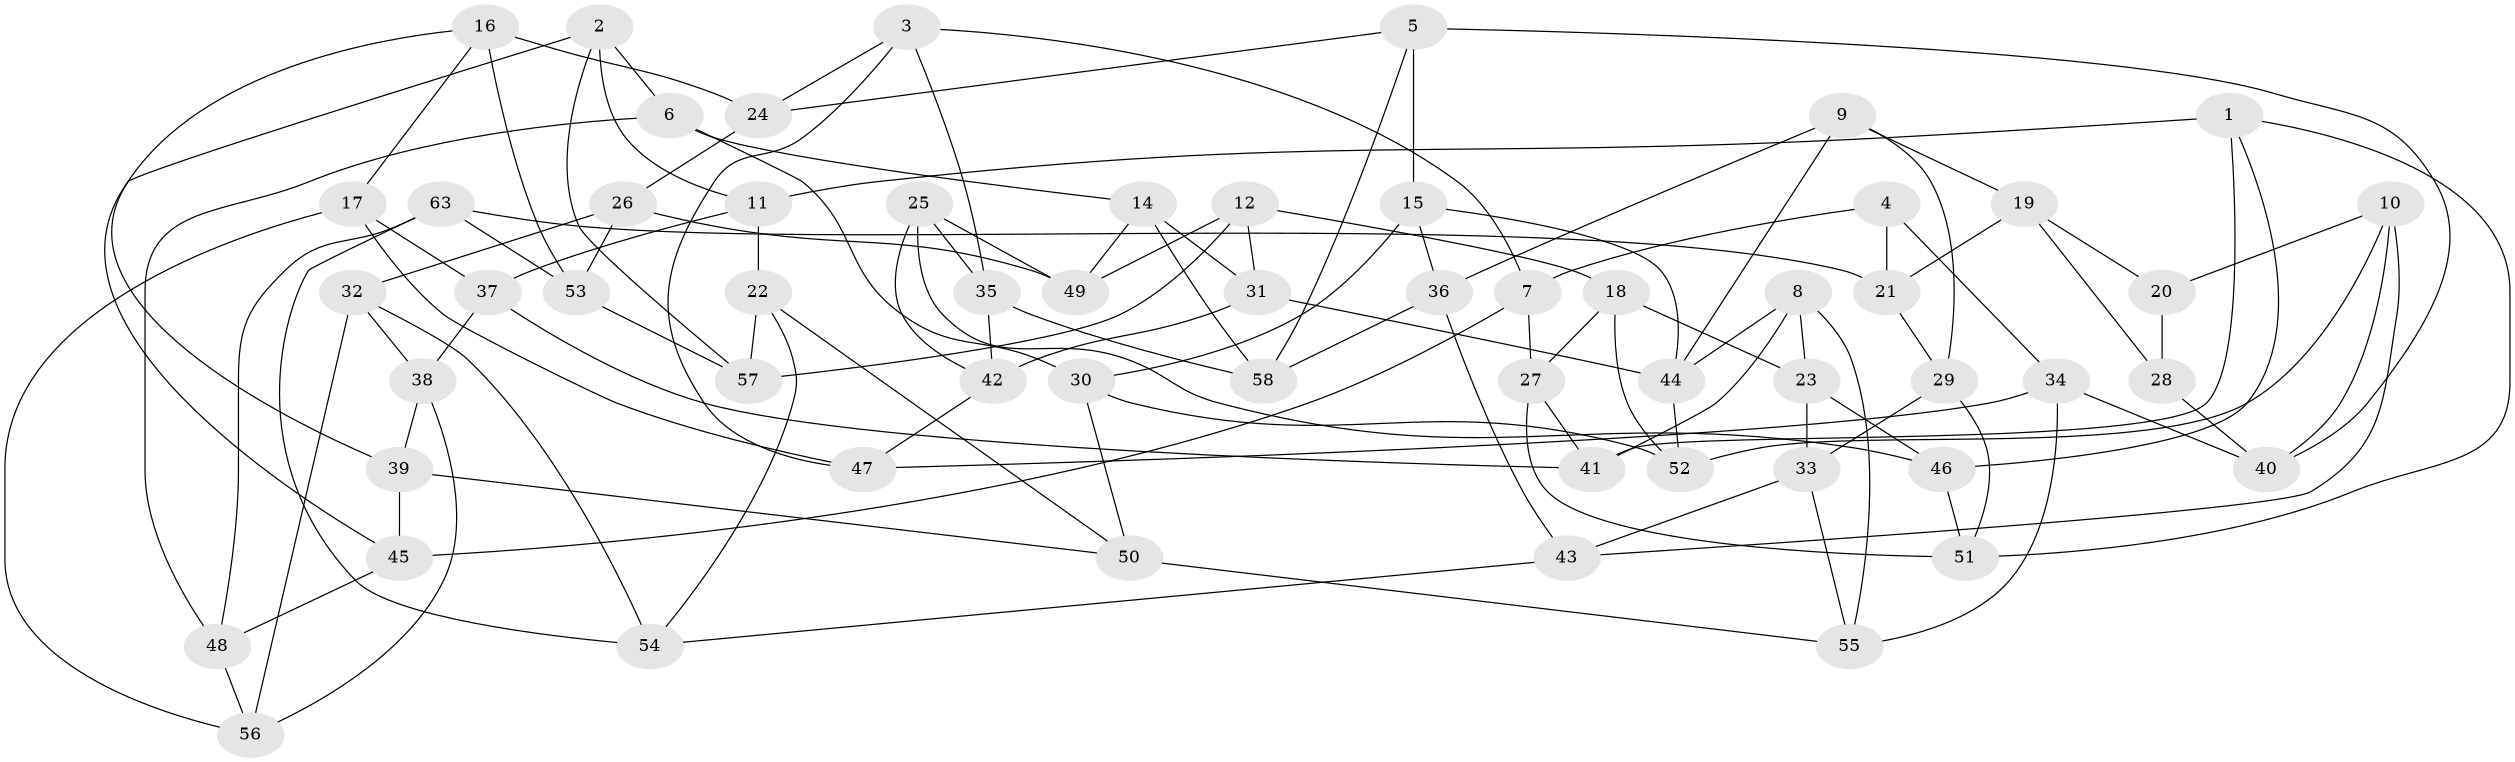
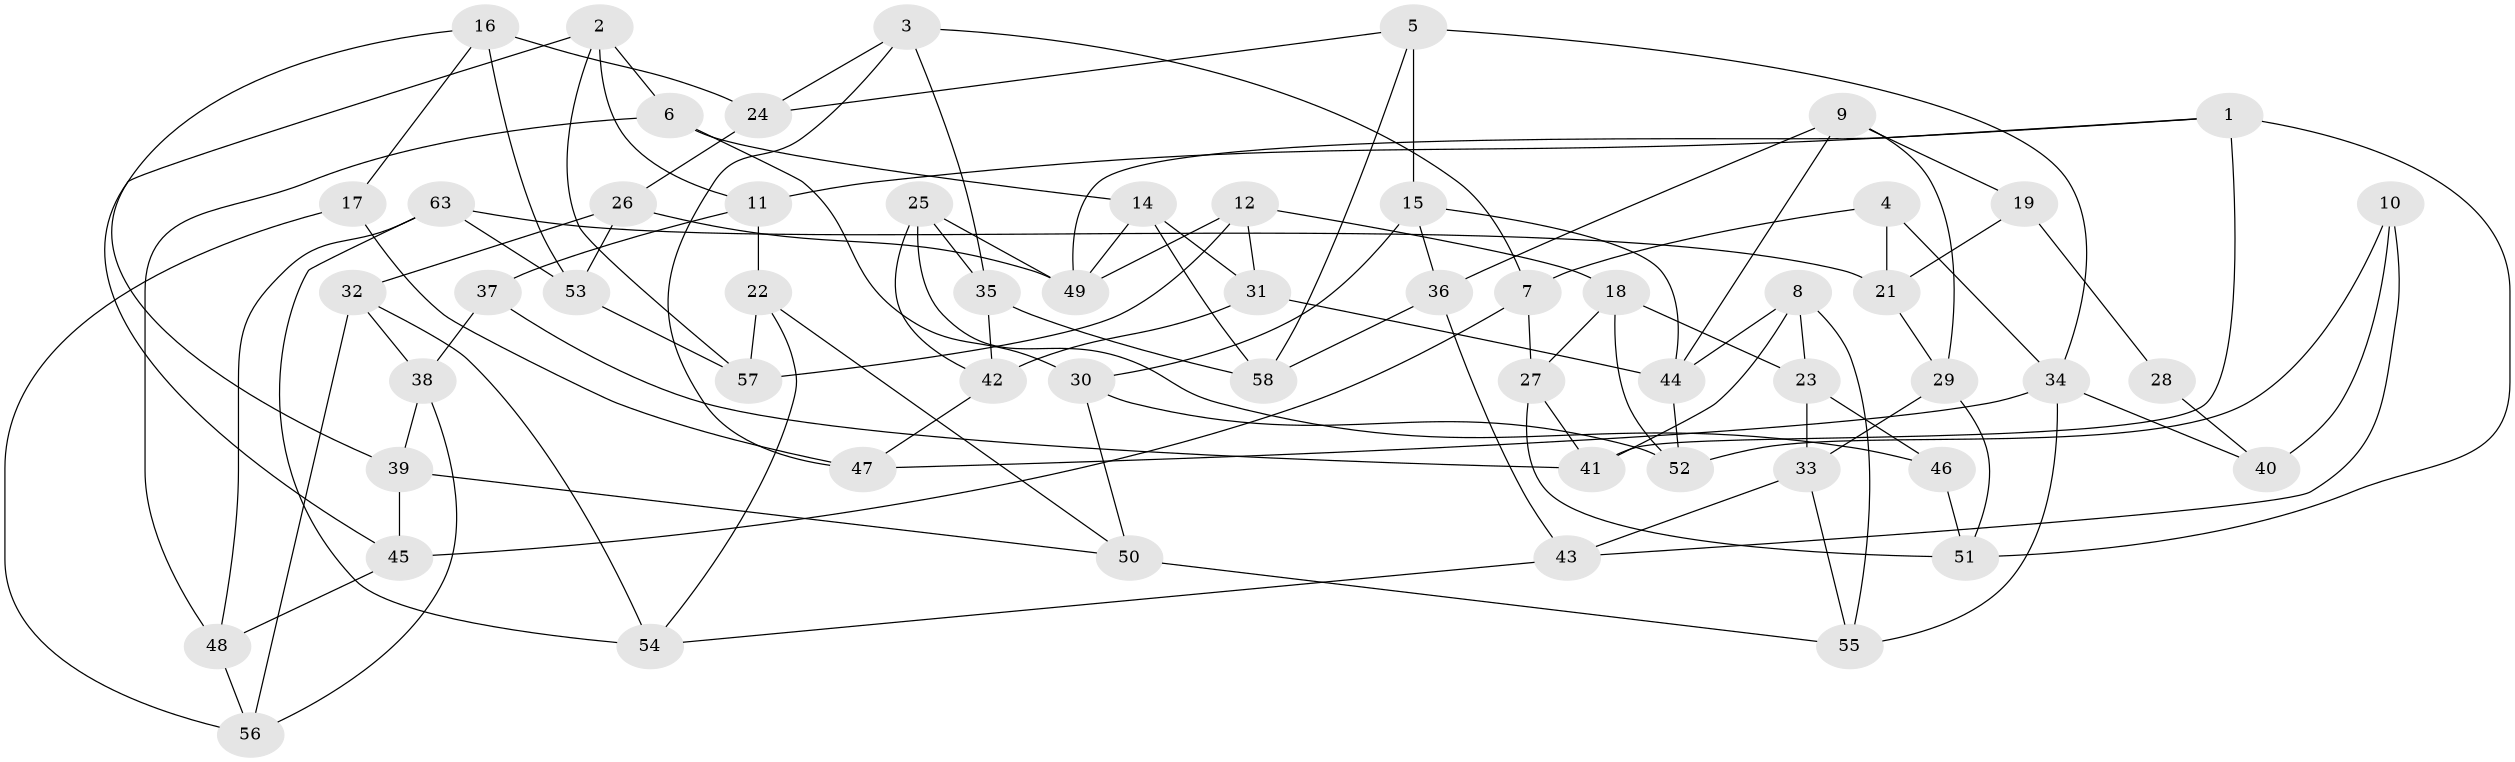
edge "5" -- "40": now "5" -- "34"
edge "17" -- "37": removed
node "20": removed
edge "1" -- "46": now "1" -- "49"
